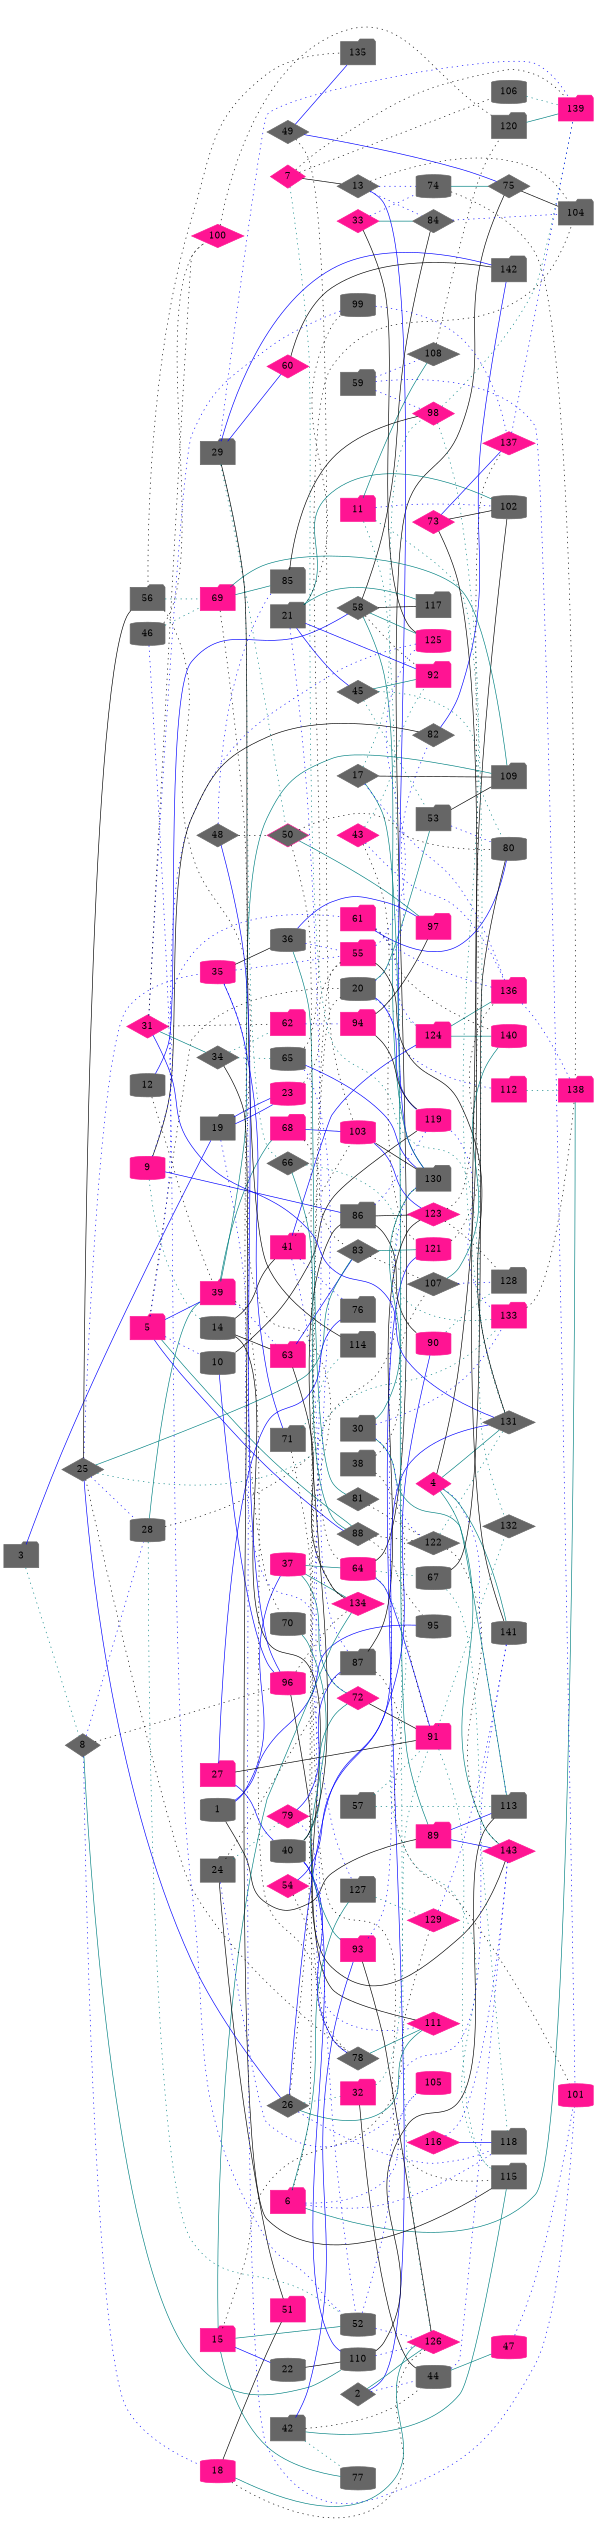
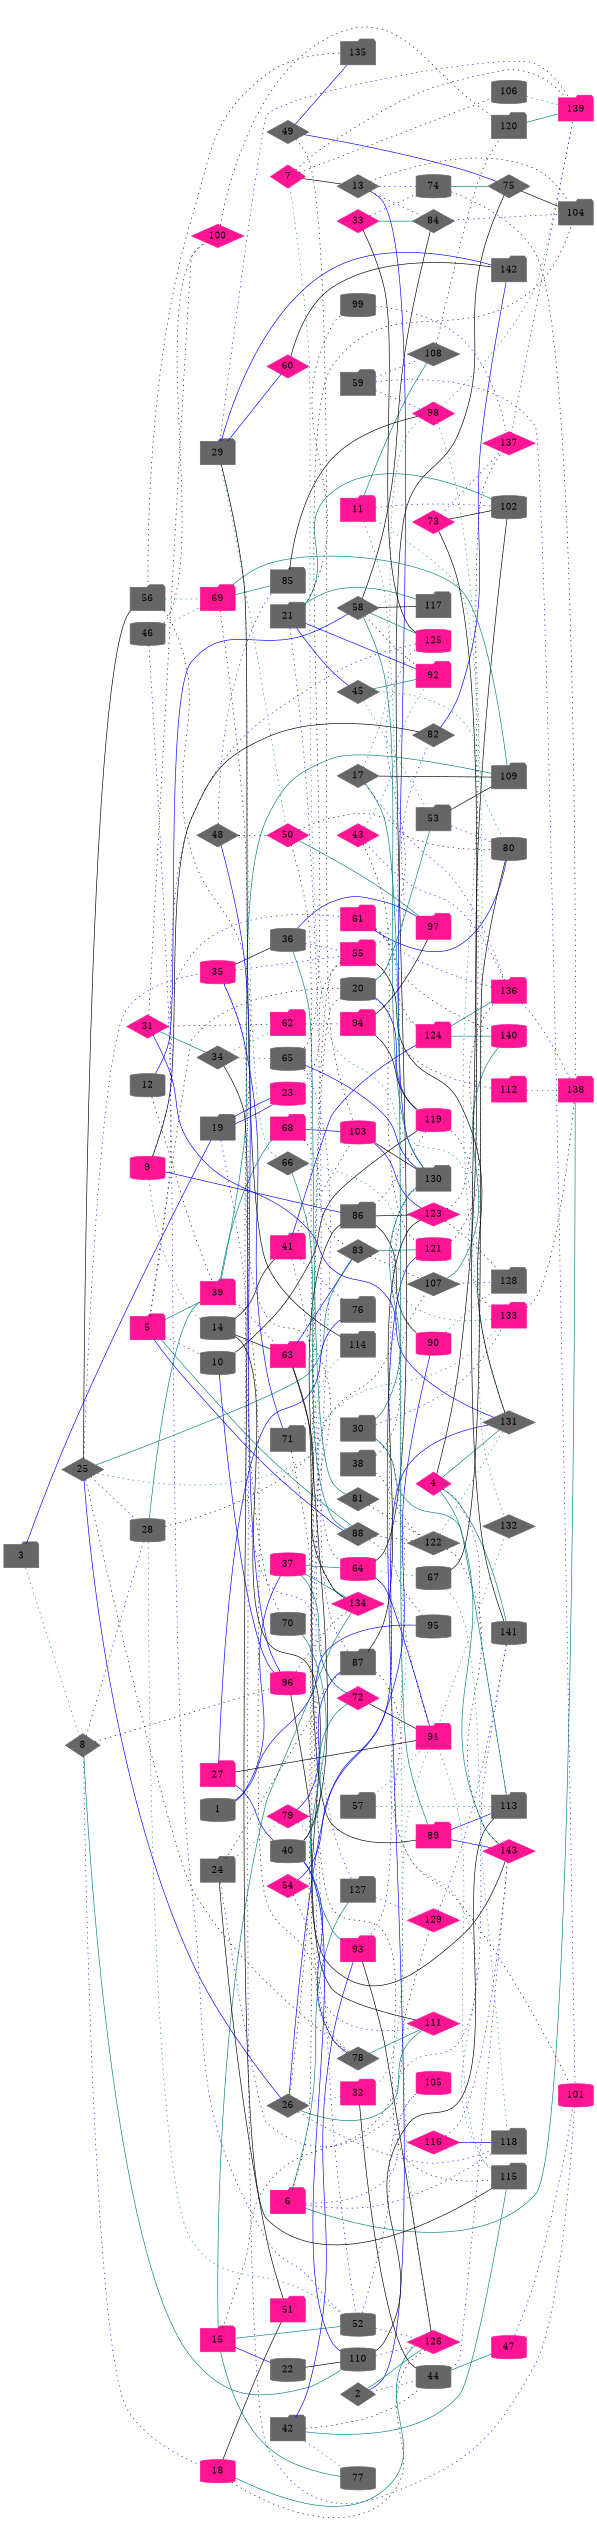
edge "99" -- "31": removed
edge "137" -- "73": style solid -> dotted
node "50": fillcolor gray40 -> deeppink
edge "39" -- "5": color blue -> teal
edge "1" -- "89": now "63" -- "89"
